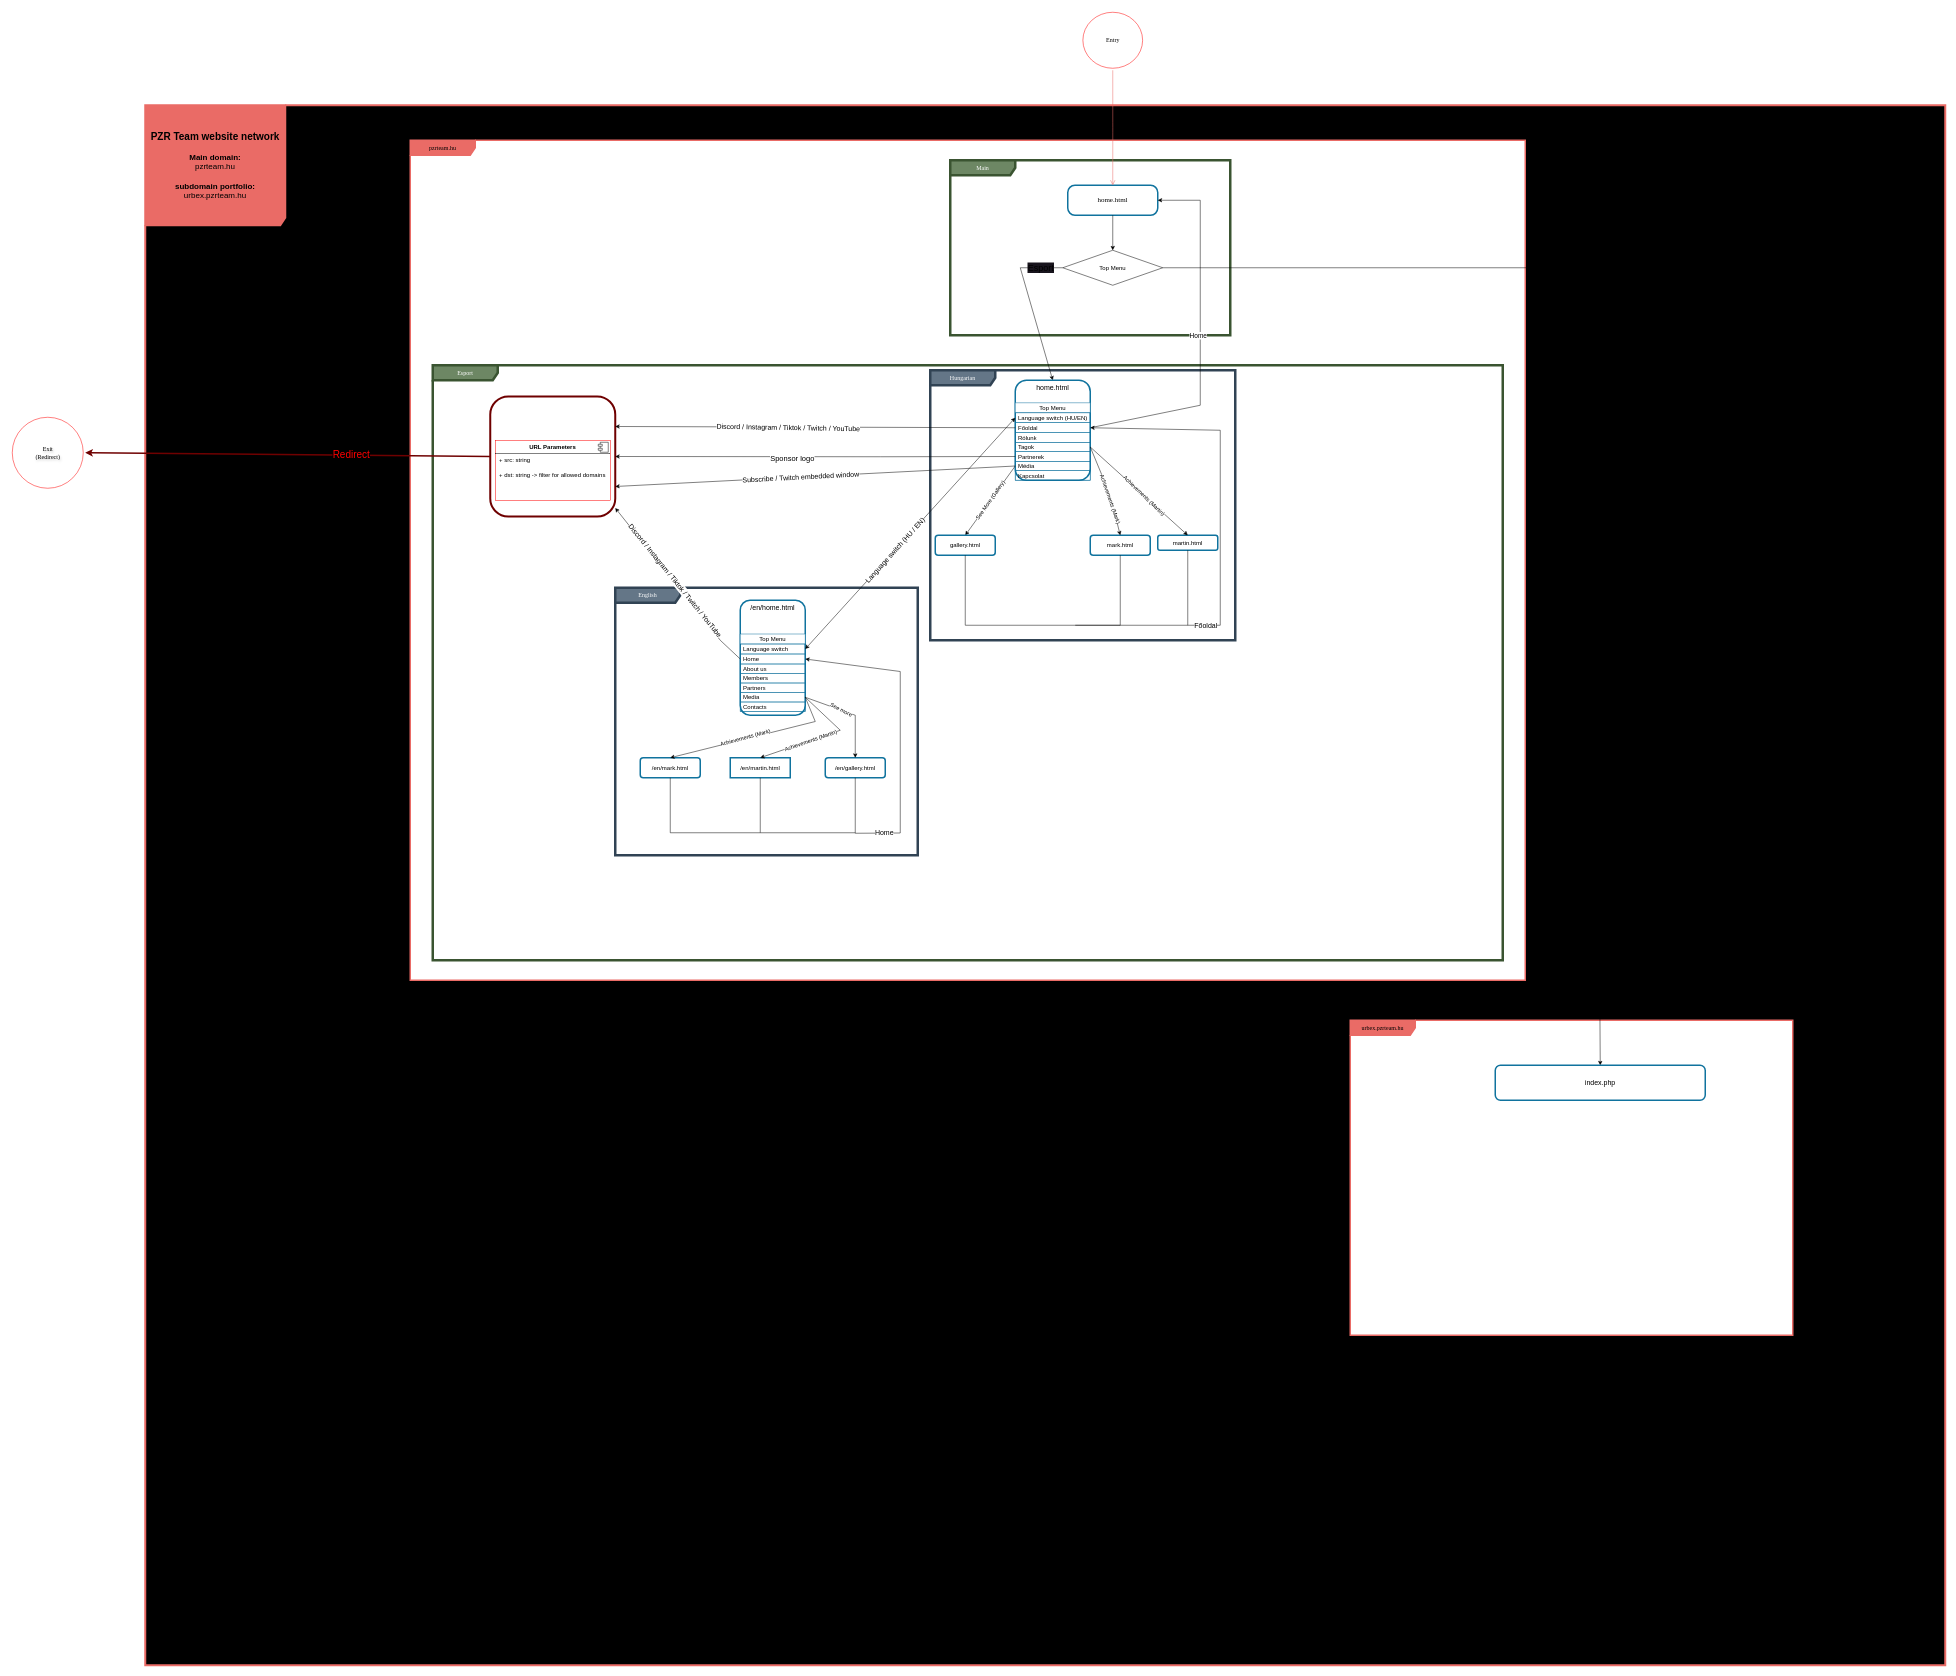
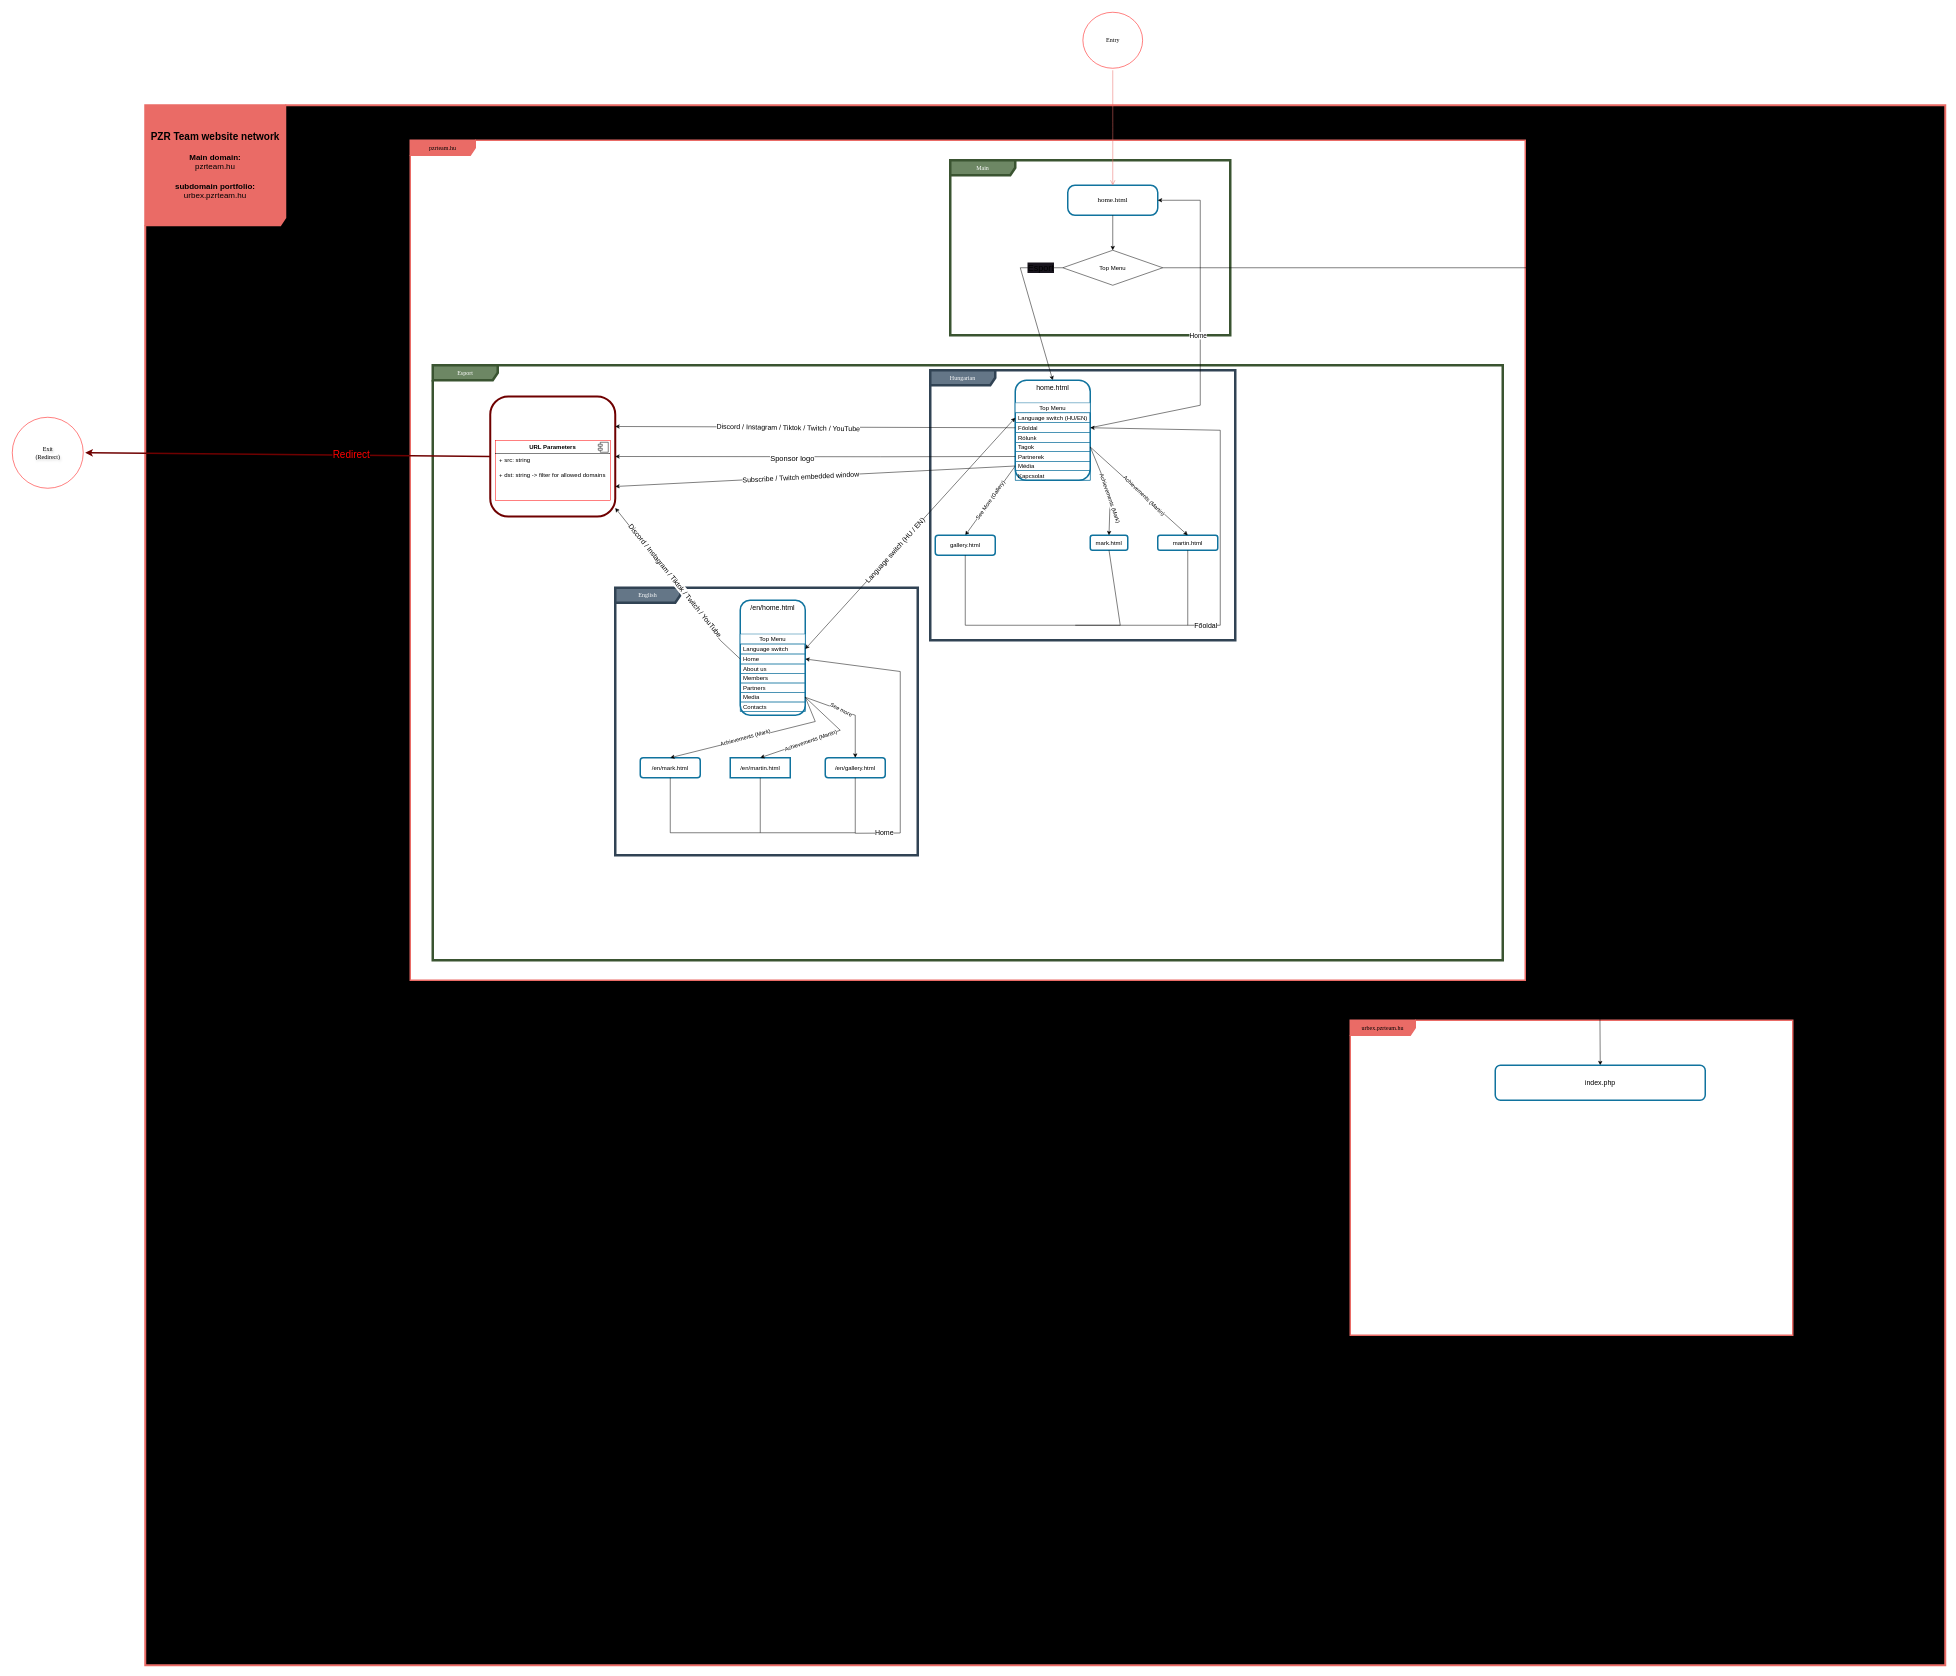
node "mark.html": size 60x20 -> 38x15
